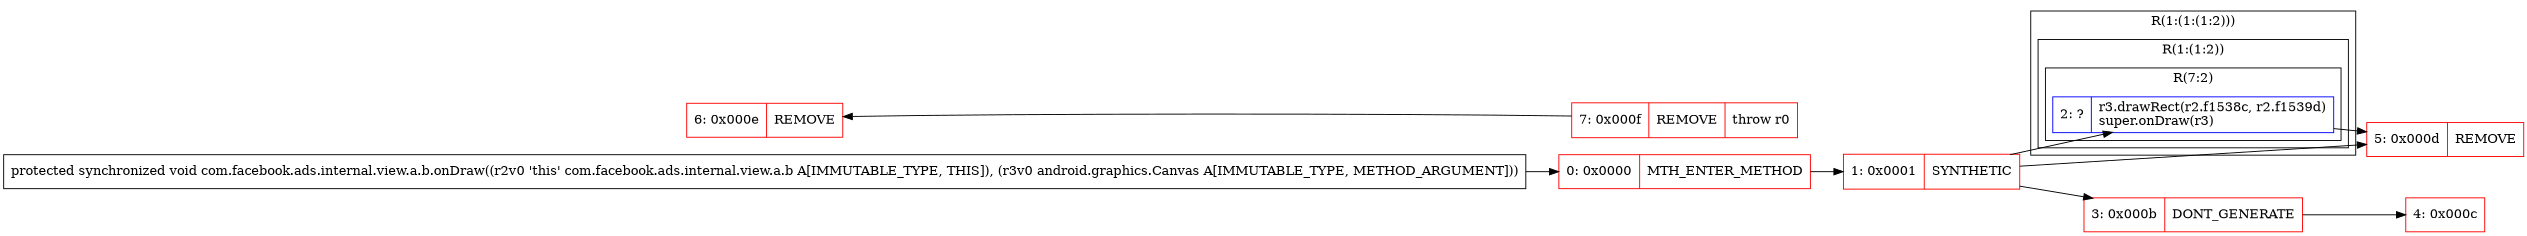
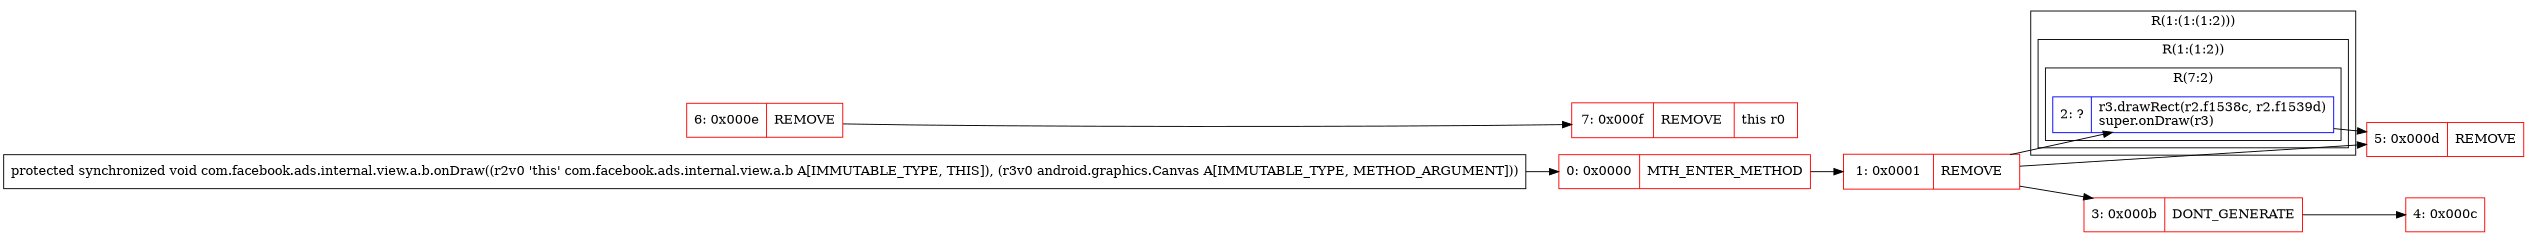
edge "7: 0x000f" -> "6: 0x000e": reversed
node "7: 0x000f": text "throw r0" -> "this r0"
node "1: 0x0001": text "SYNTHETIC" -> "REMOVE"
